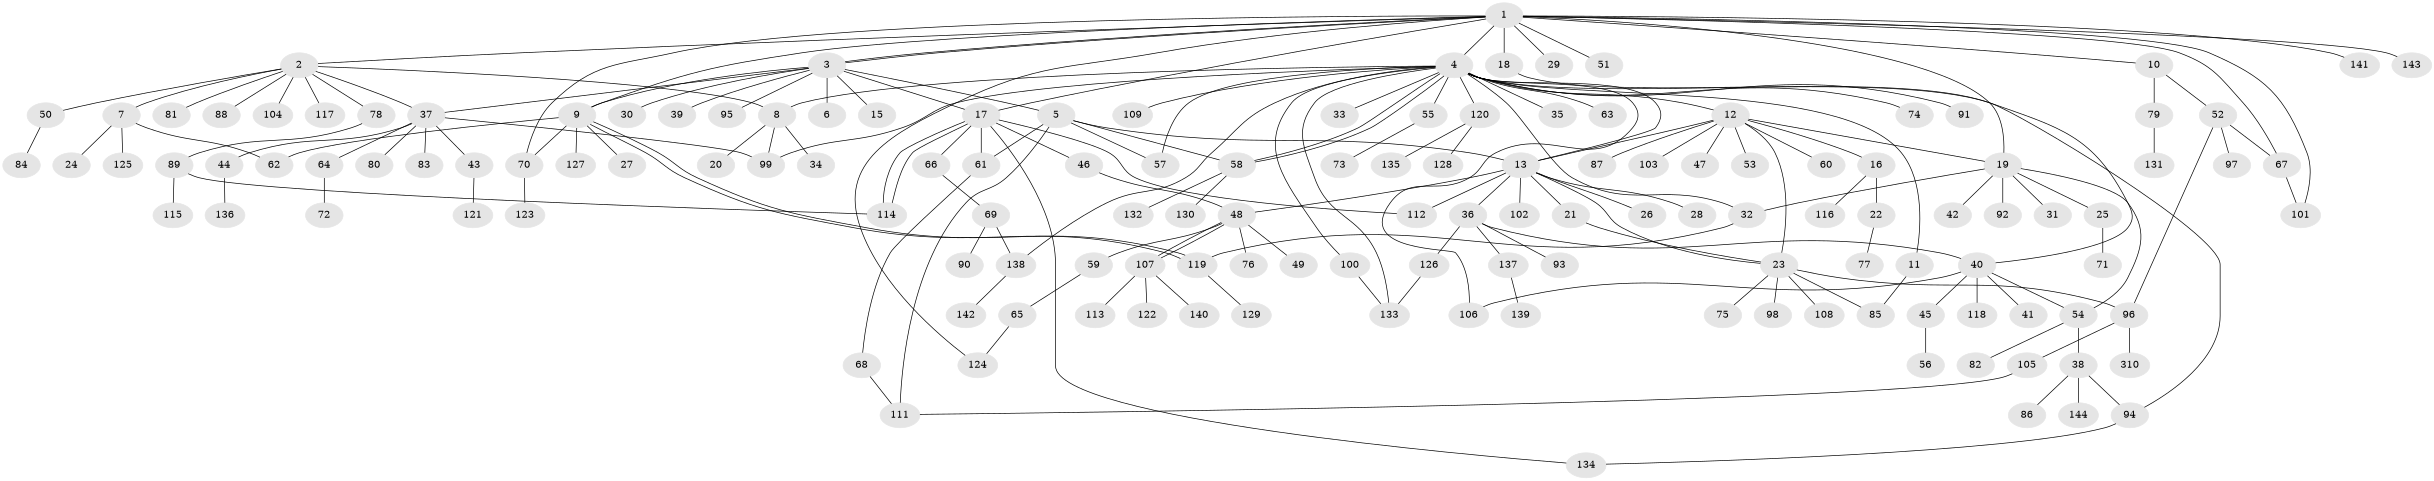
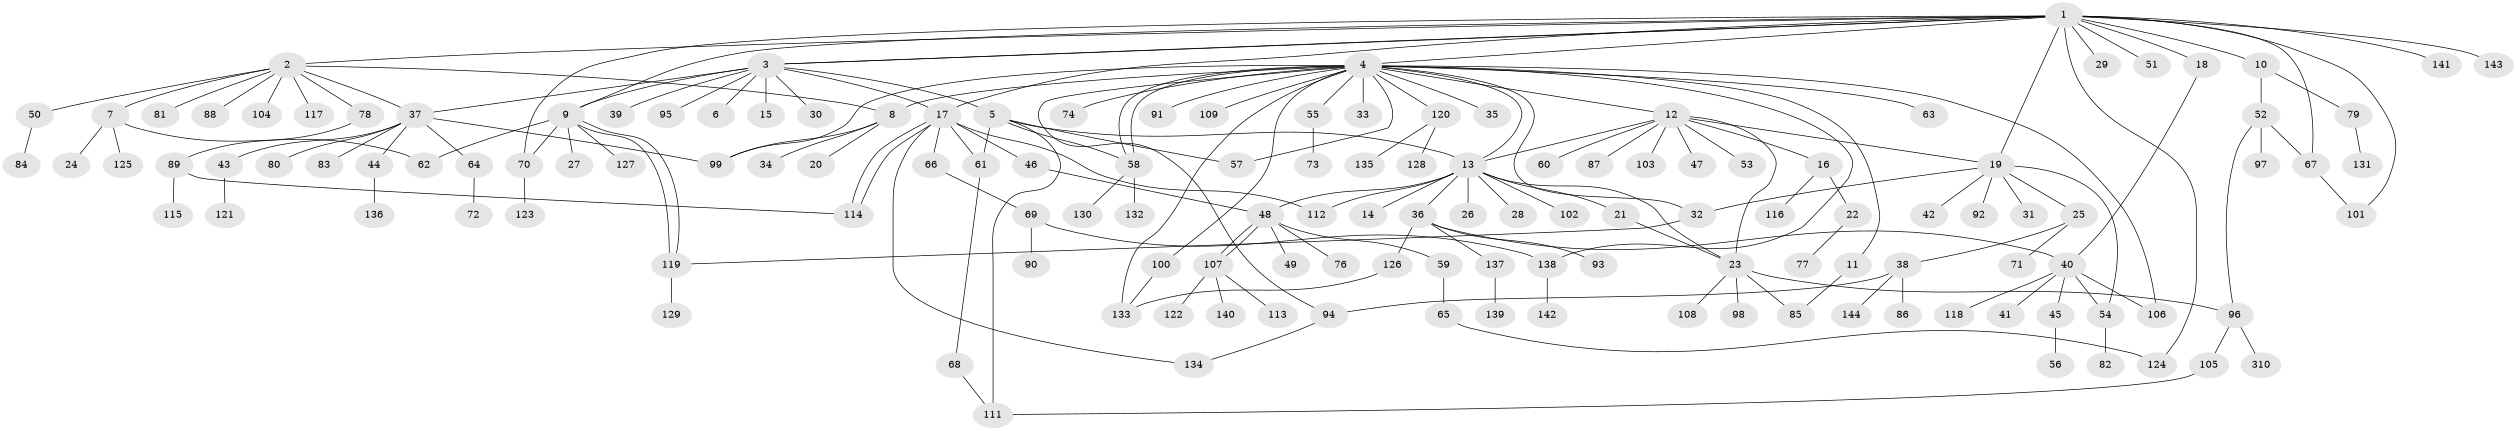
node "14": added
node "75": removed
edge "54" -- "38": now "25" -- "38"
